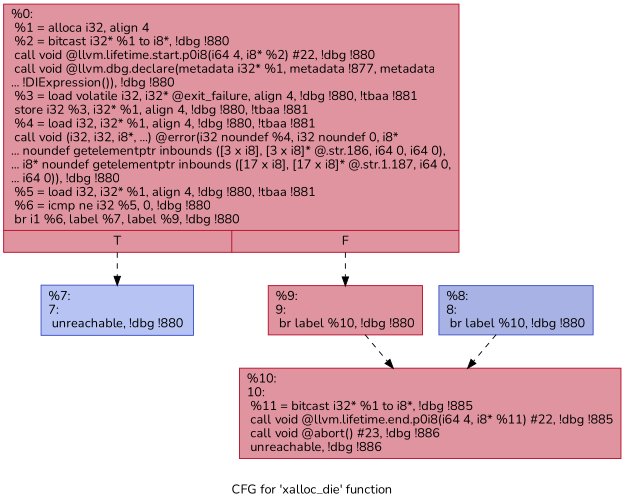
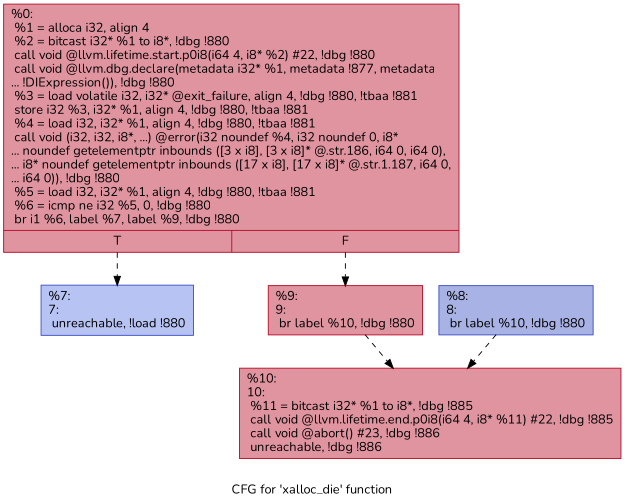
node "%7:": text "unreachable, !dbg !880" -> "unreachable, !load !880"
